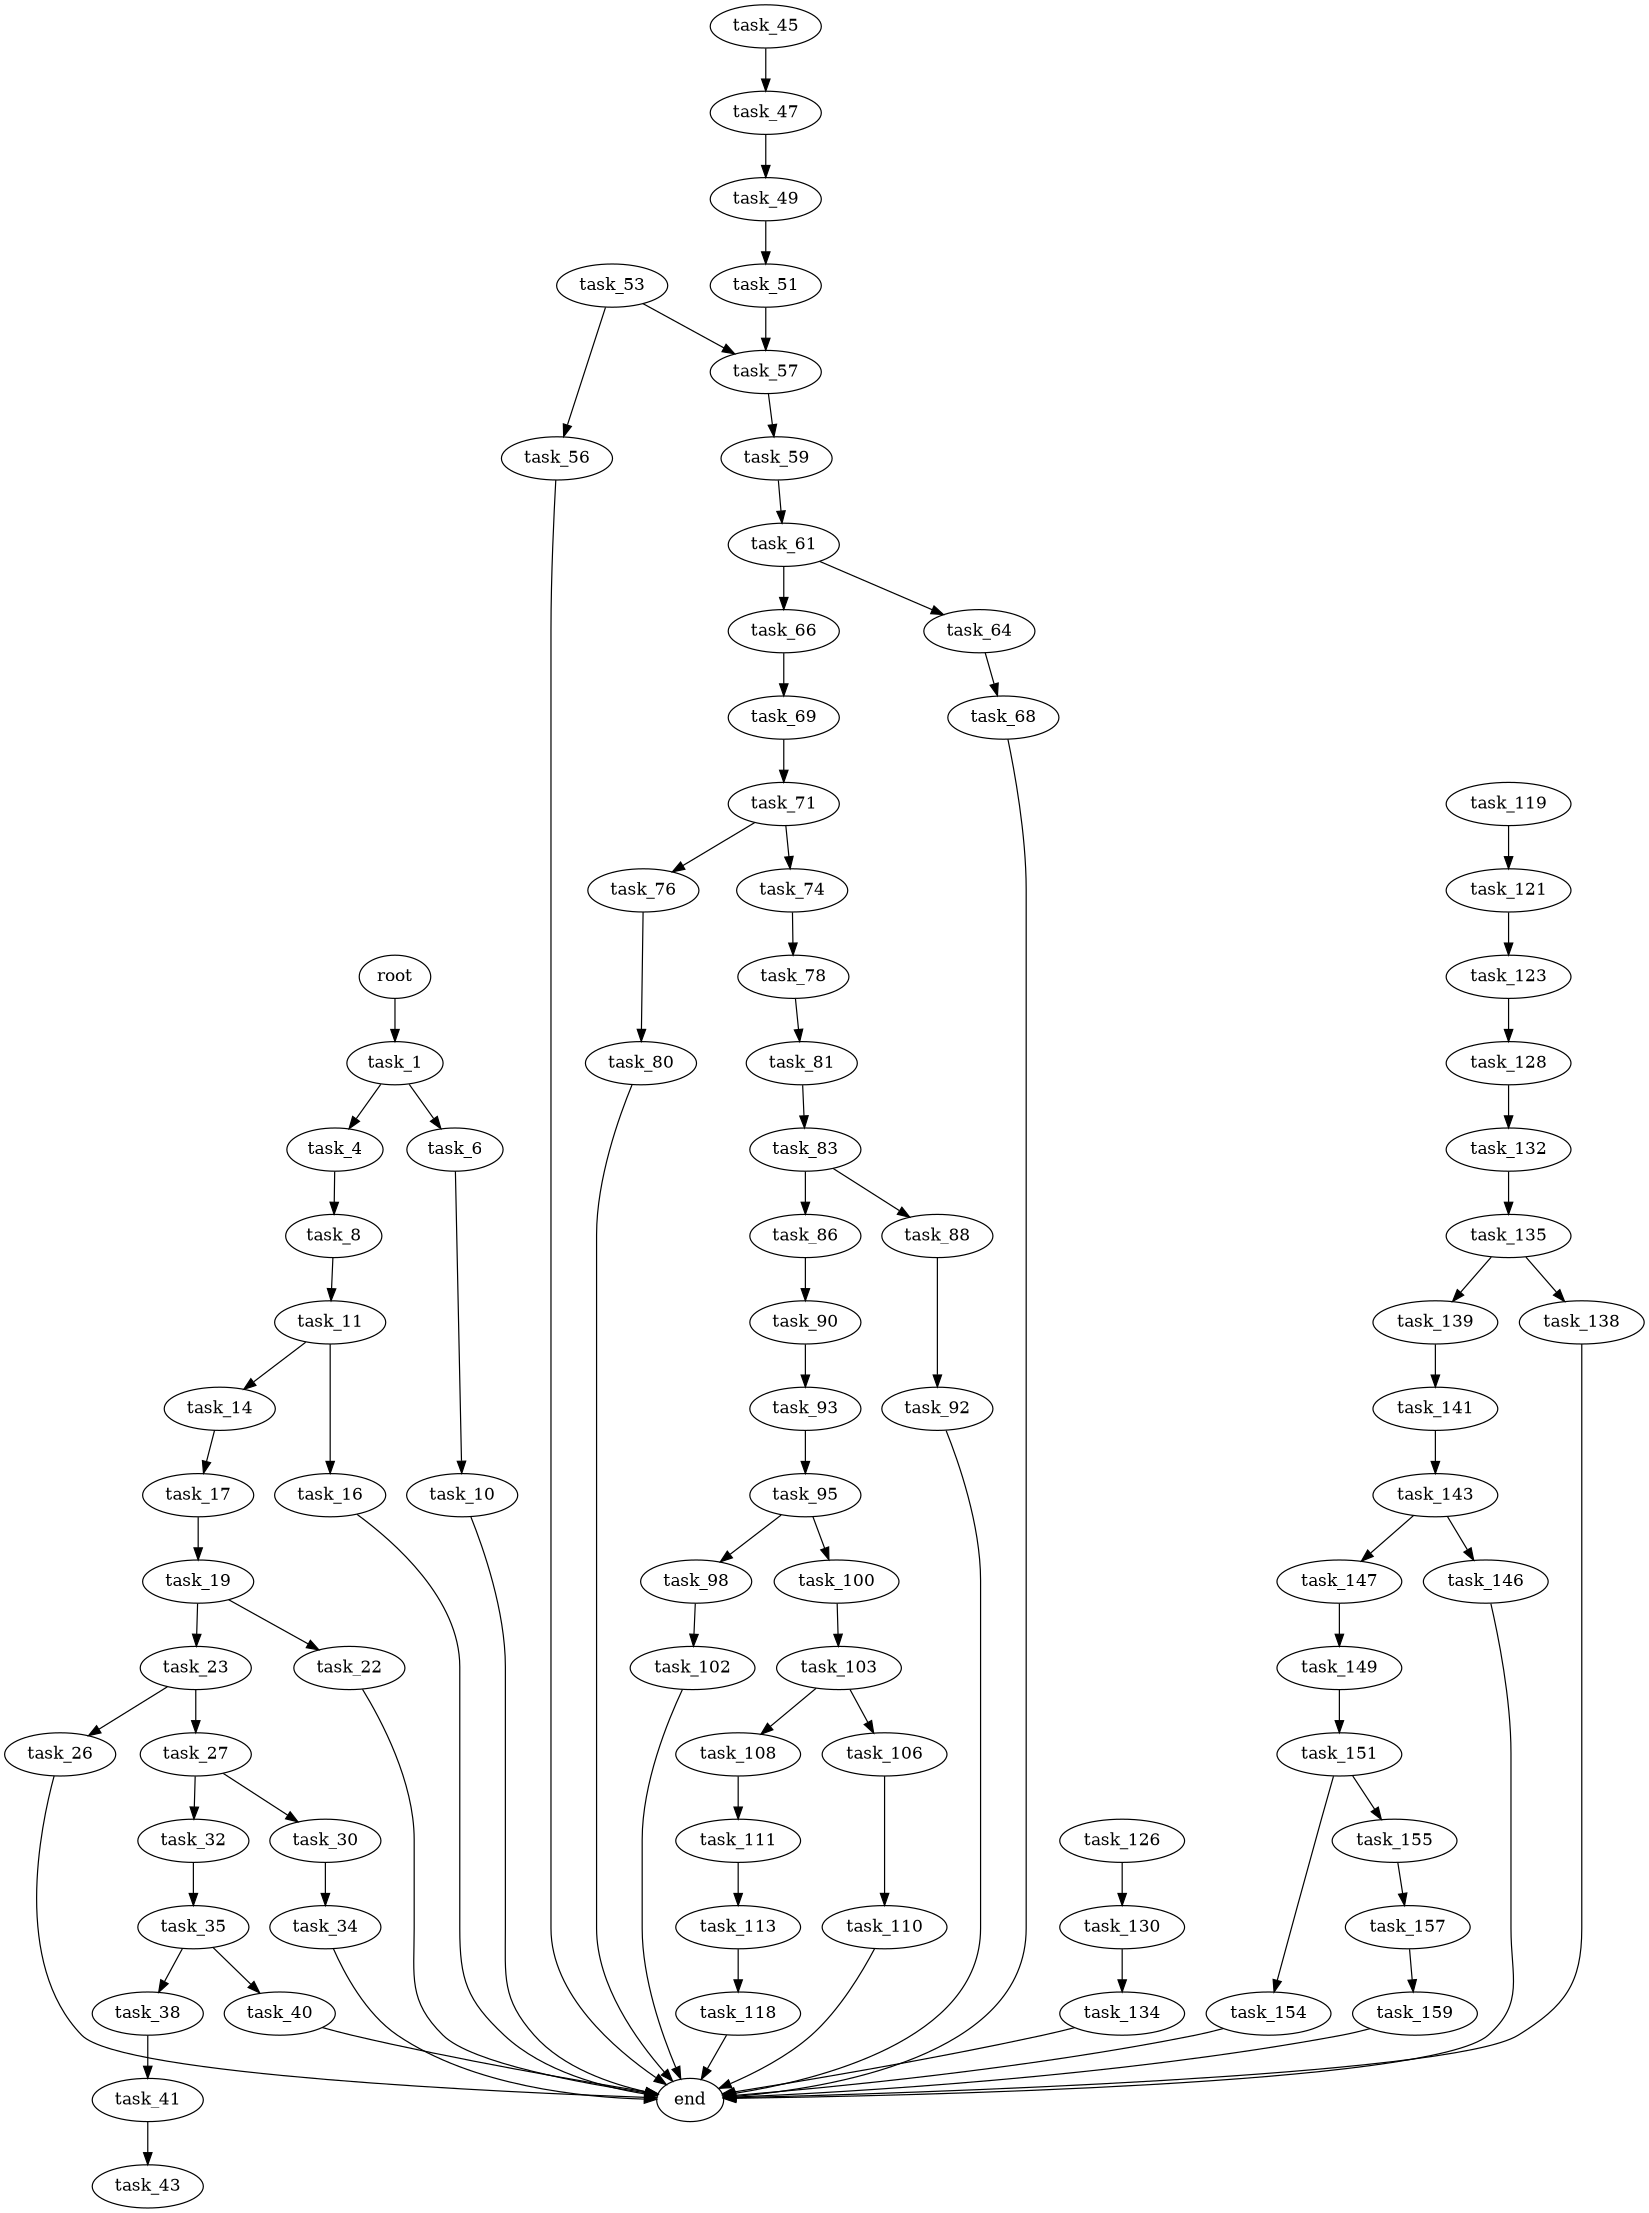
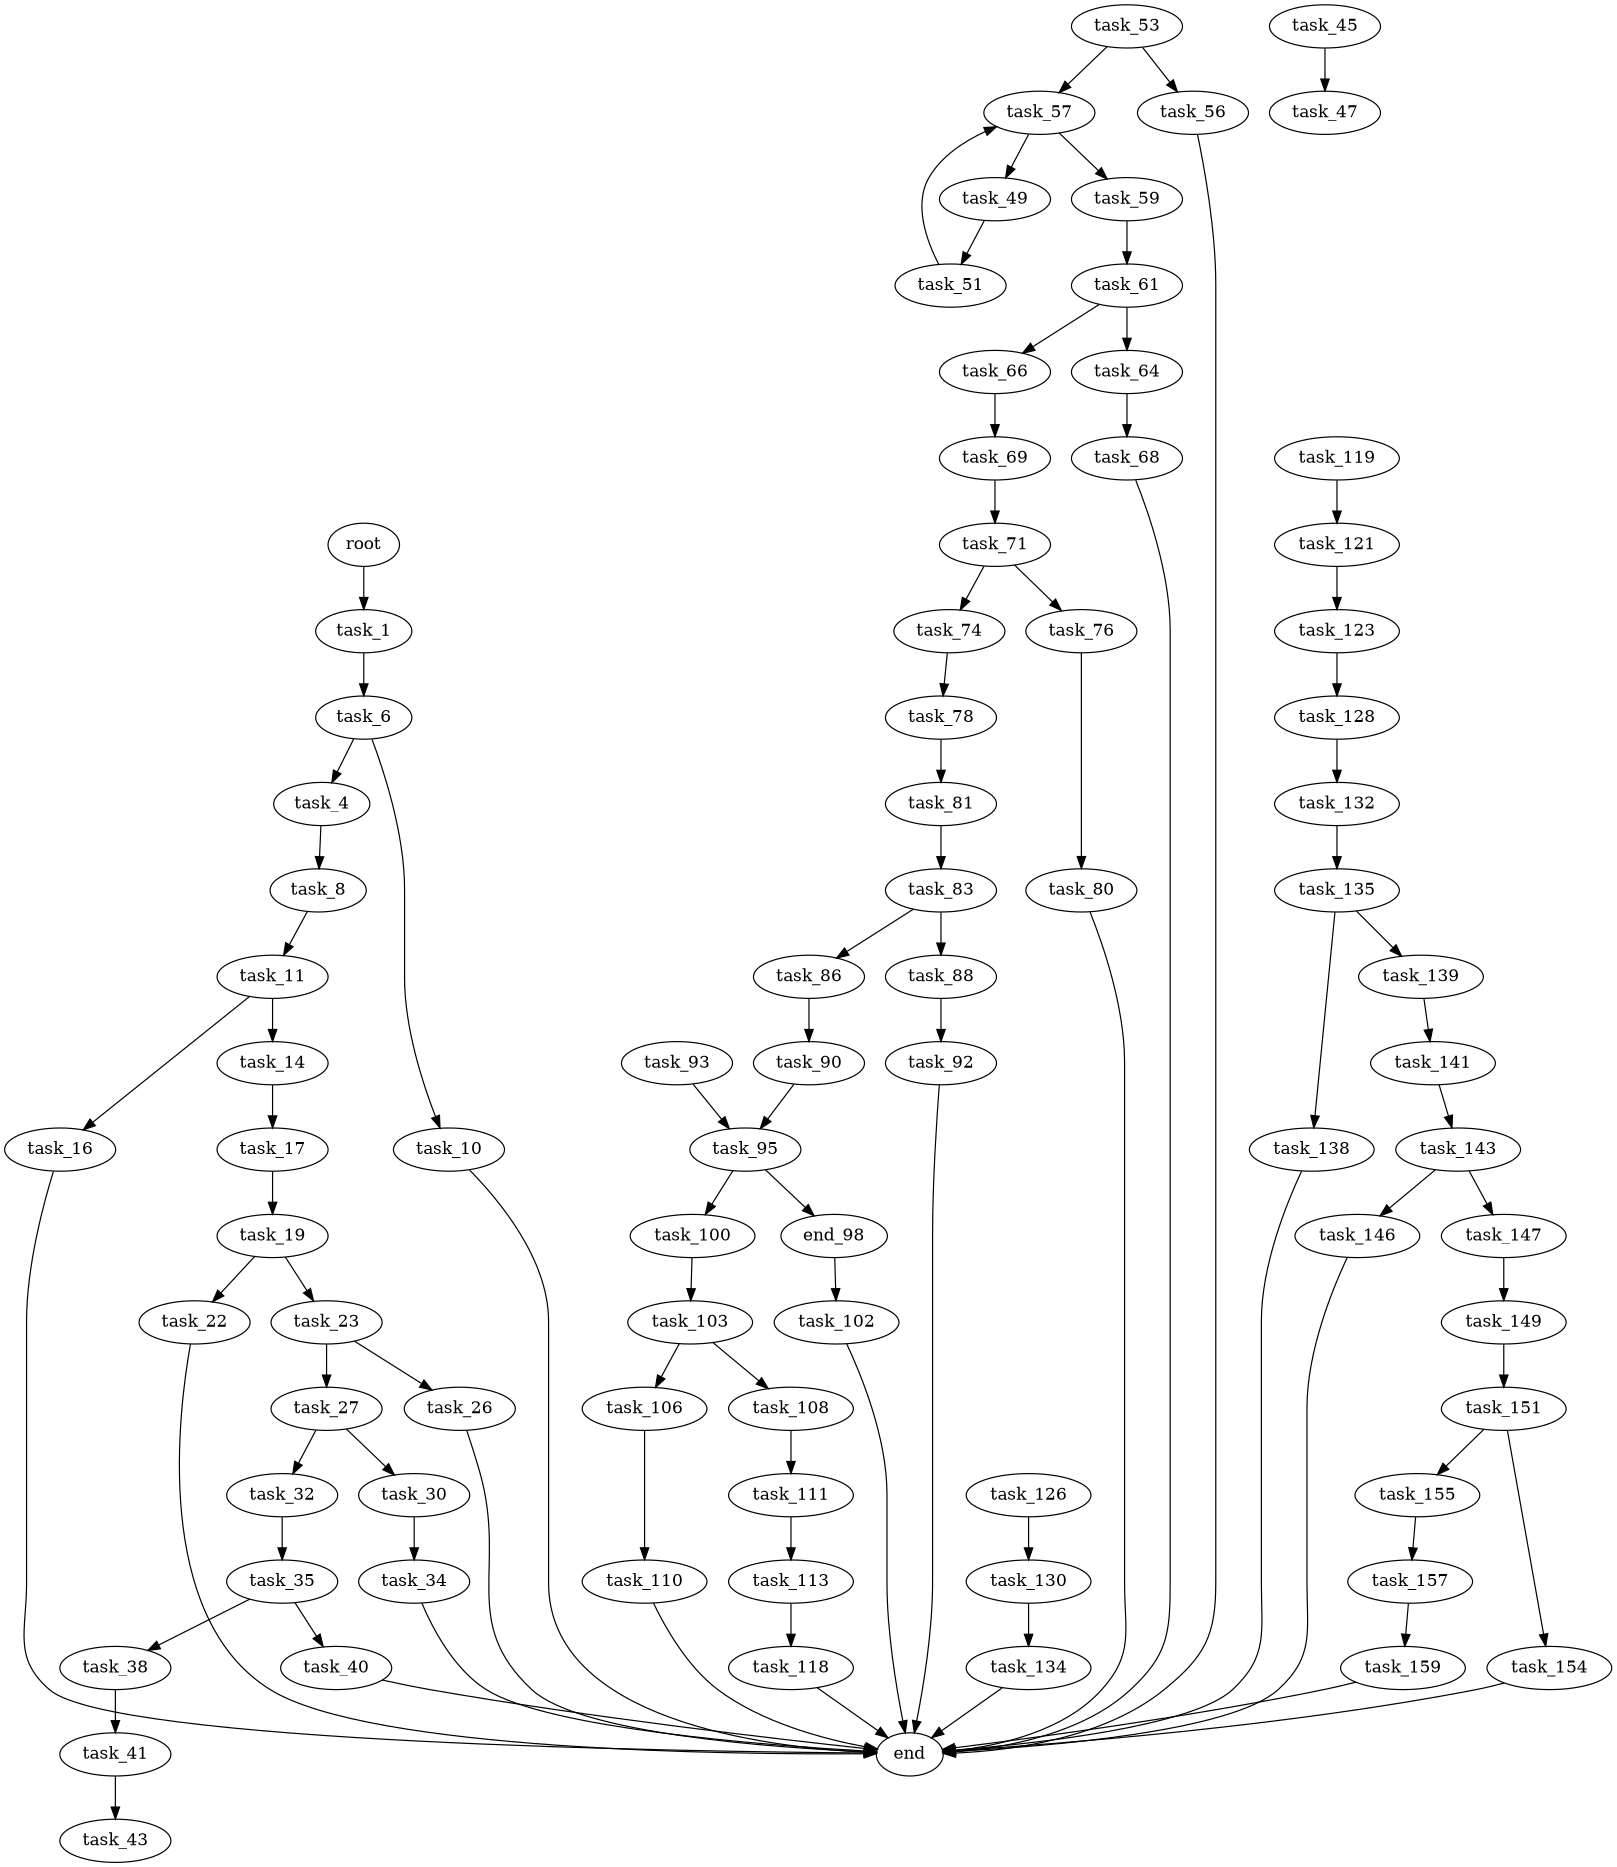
edge "task_47" -> "task_49": now "task_57" -> "task_49"
edge "task_1" -> "task_4": now "task_6" -> "task_4"
edge "task_90" -> "task_93": now "task_90" -> "task_95"
node "task_98": label "task_98" -> "end_98"
